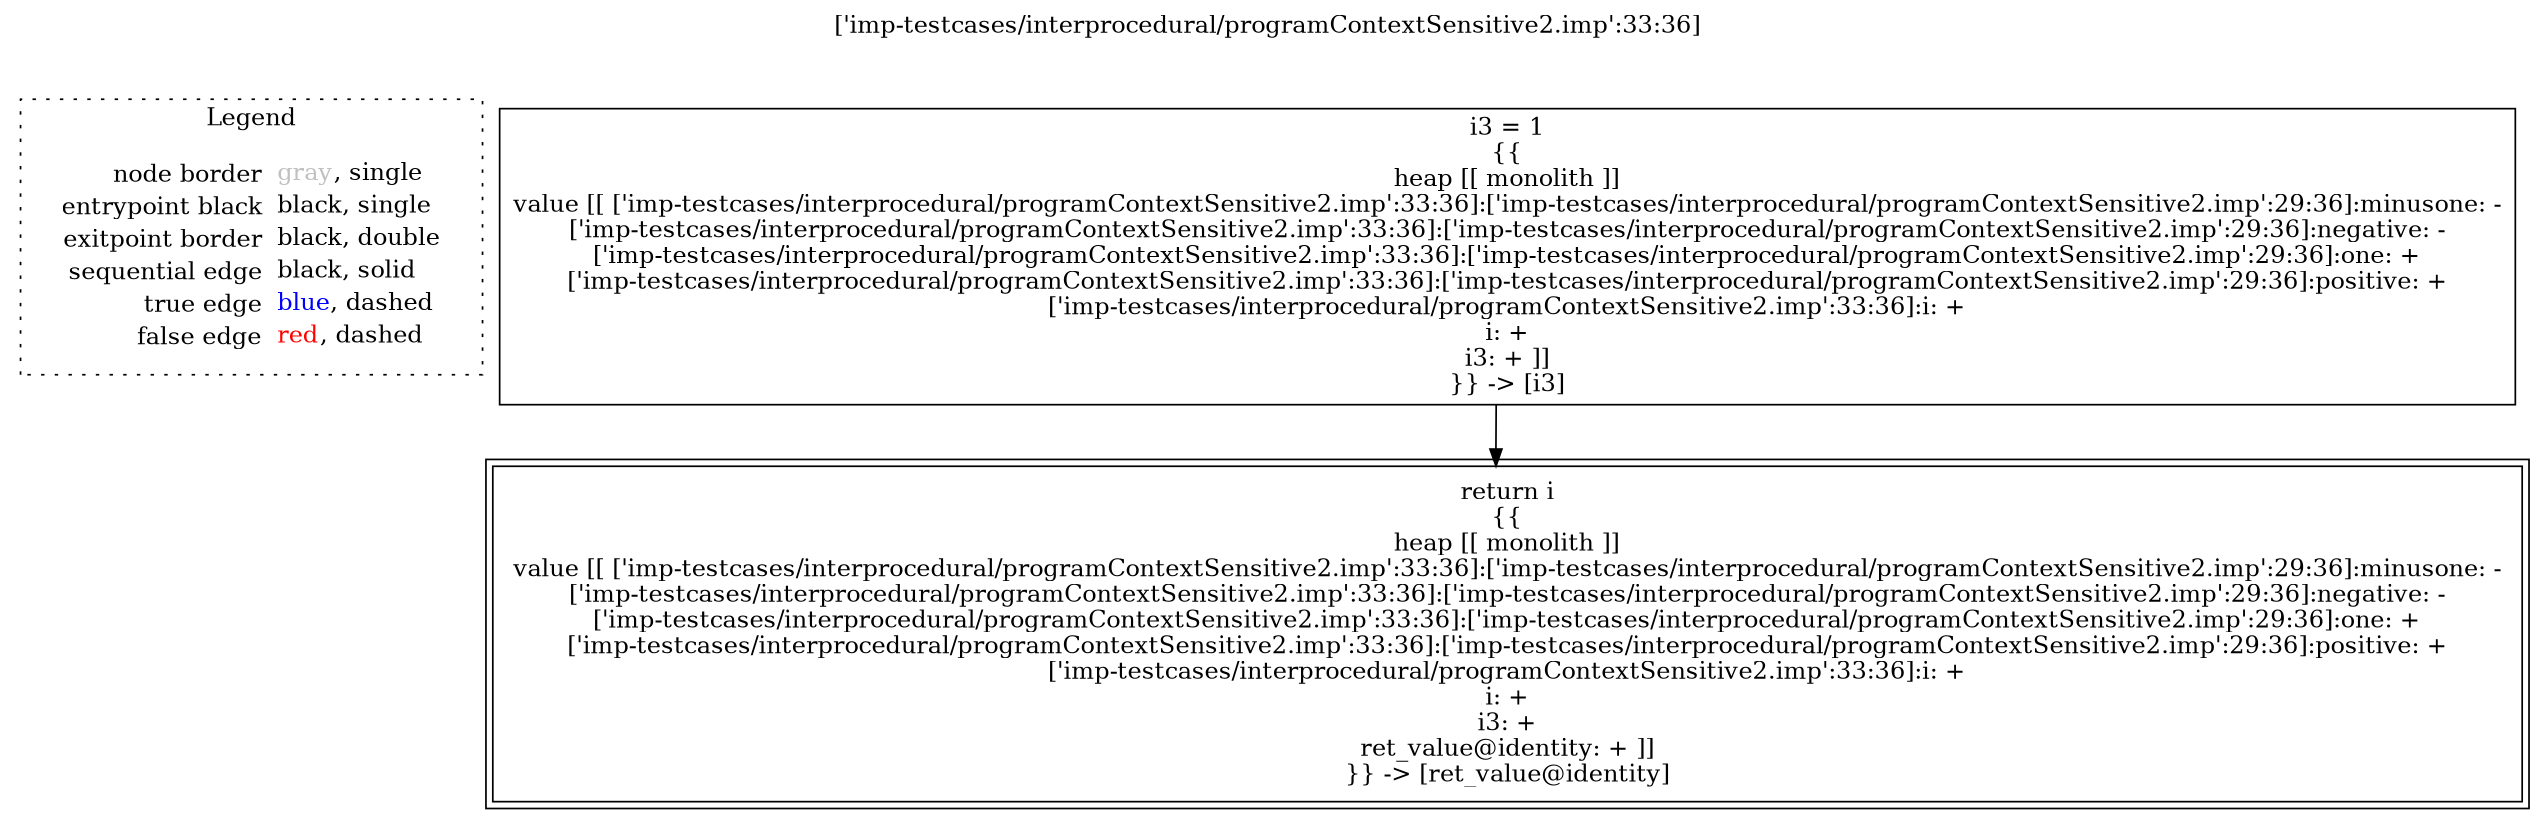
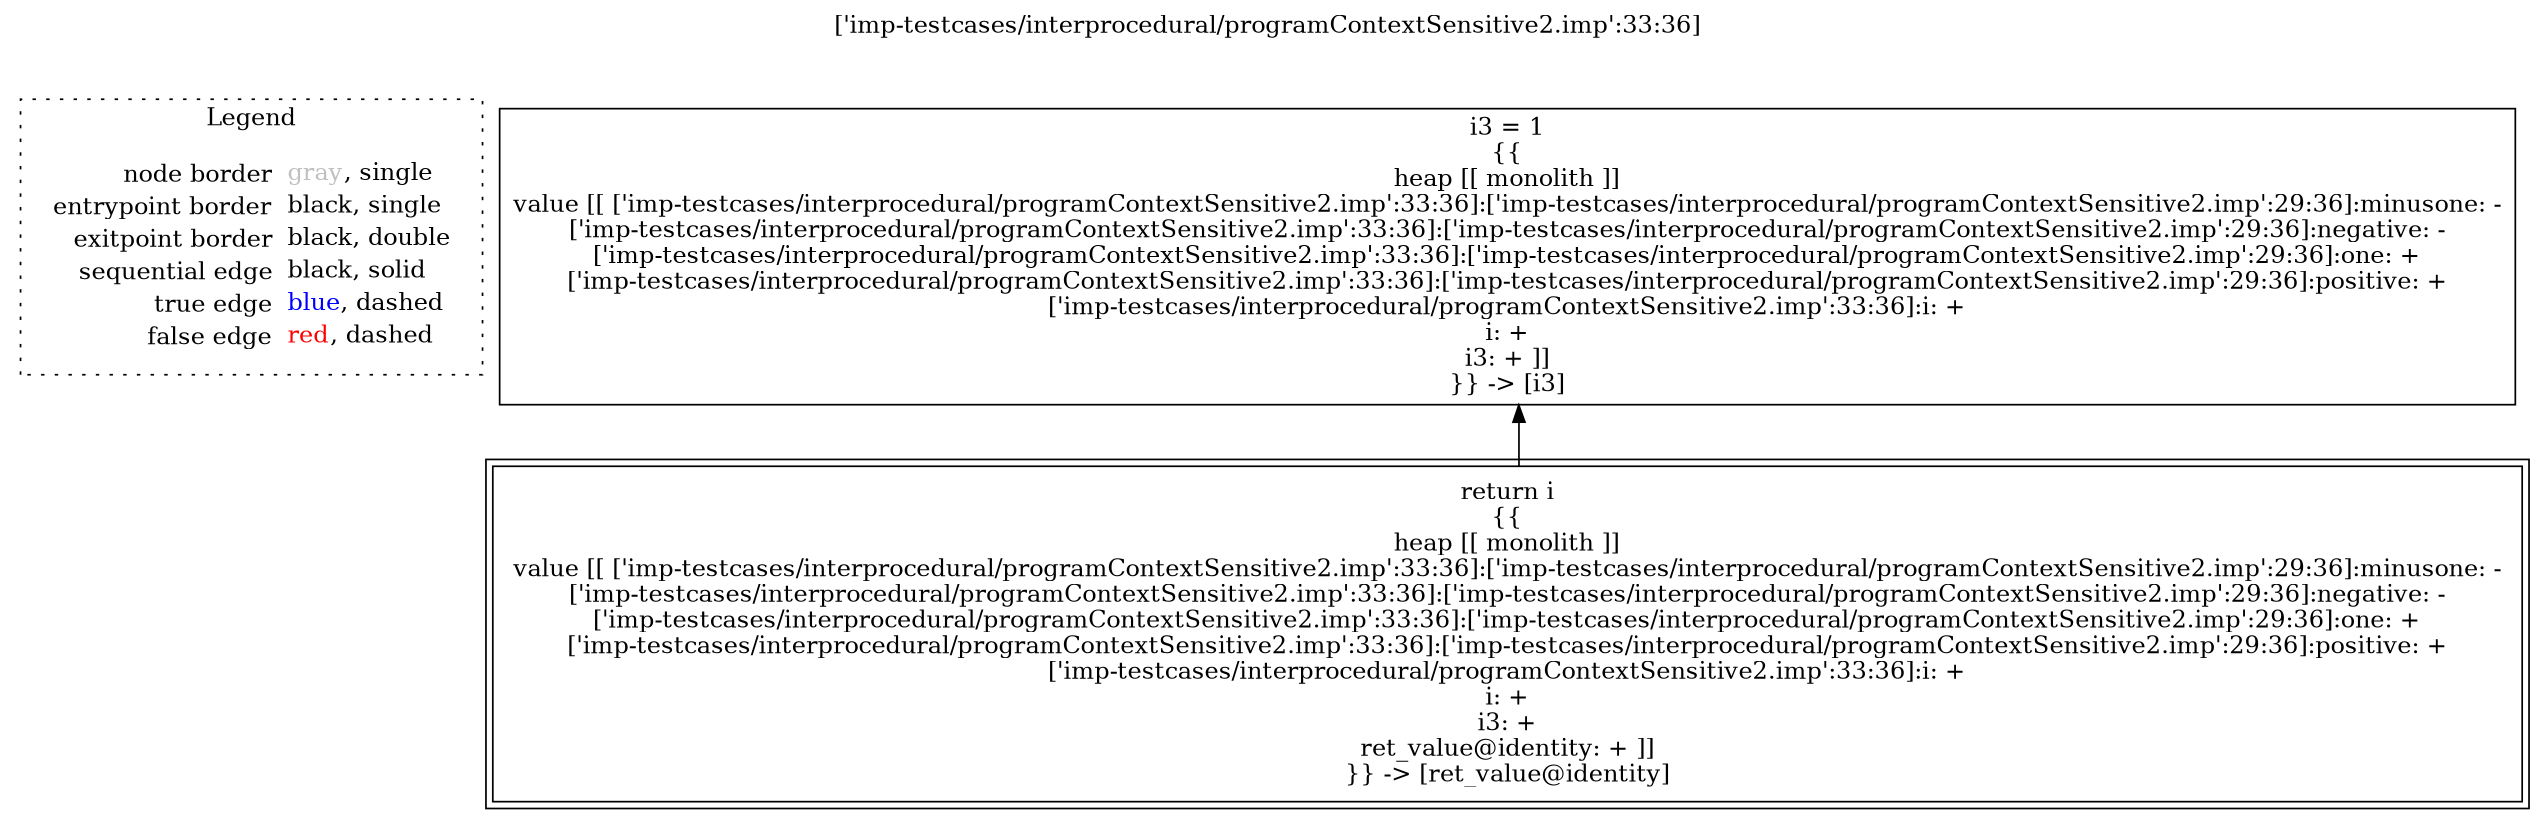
node "node border": text "entrypoint black" -> "entrypoint border"
edge "i3 = 1" -> "return i": reversed
